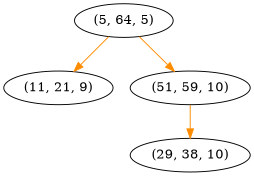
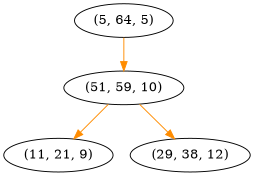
edge "(5, 64, 5)" -> "(11, 21, 9)": now "(51, 59, 10)" -> "(11, 21, 9)"
node "(29, 38, 10)": label "(29, 38, 10)" -> "(29, 38, 12)"
